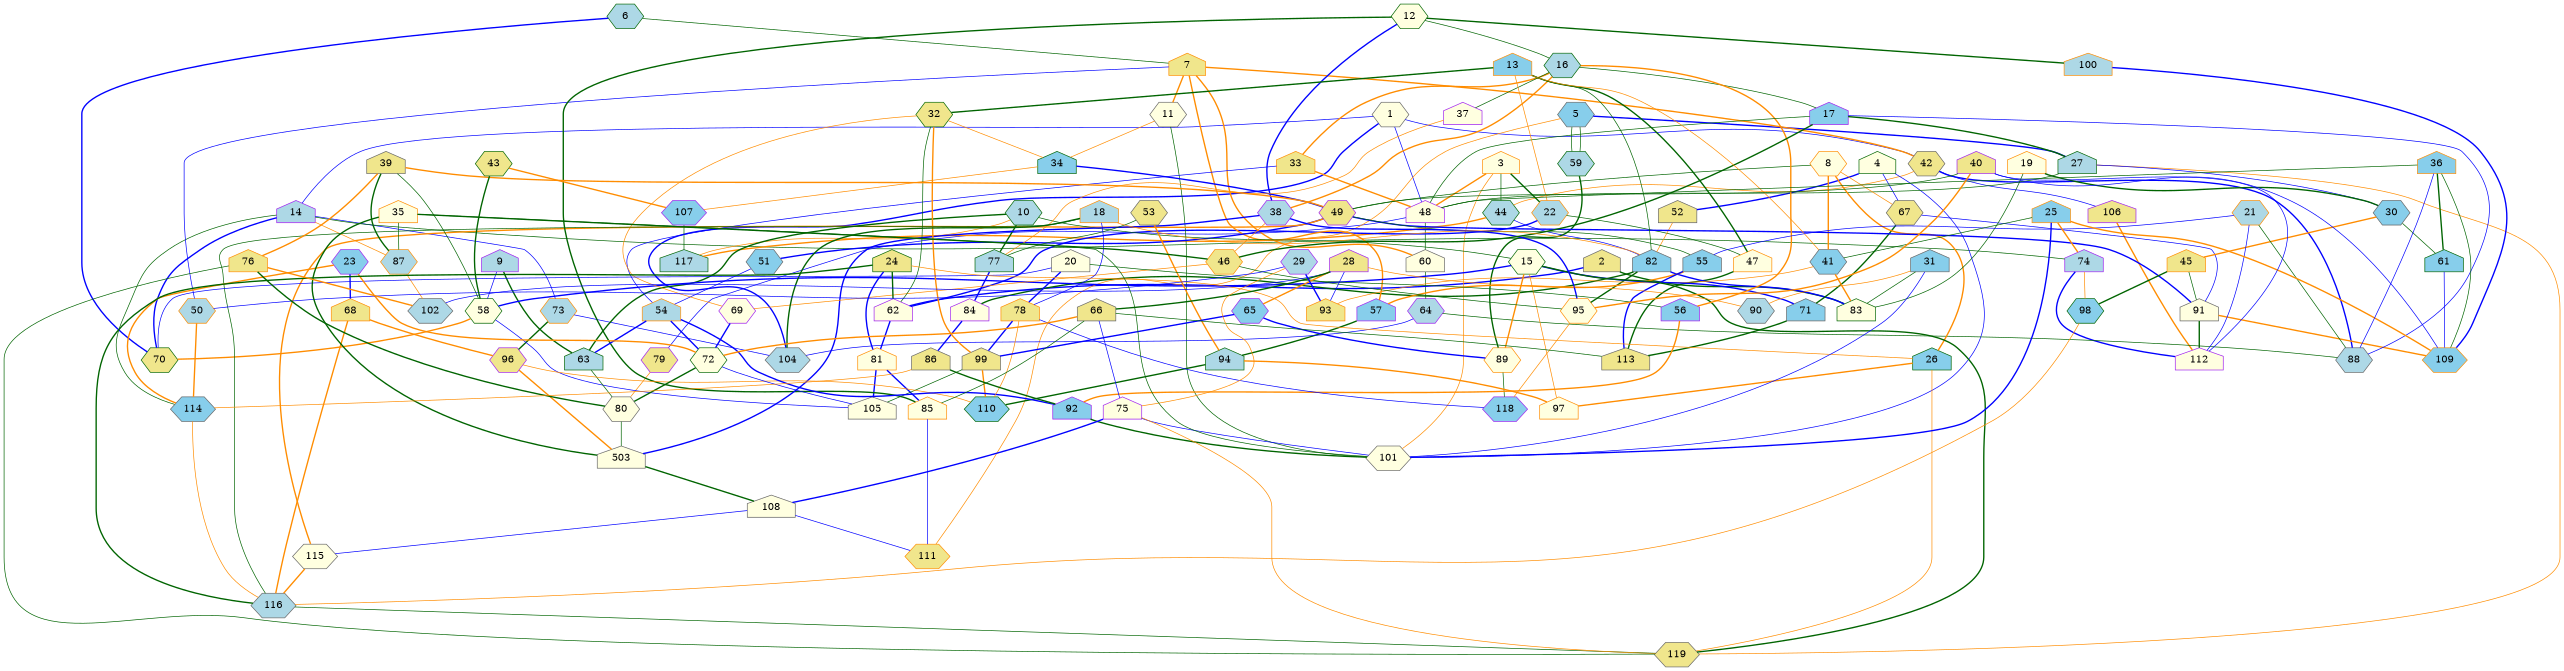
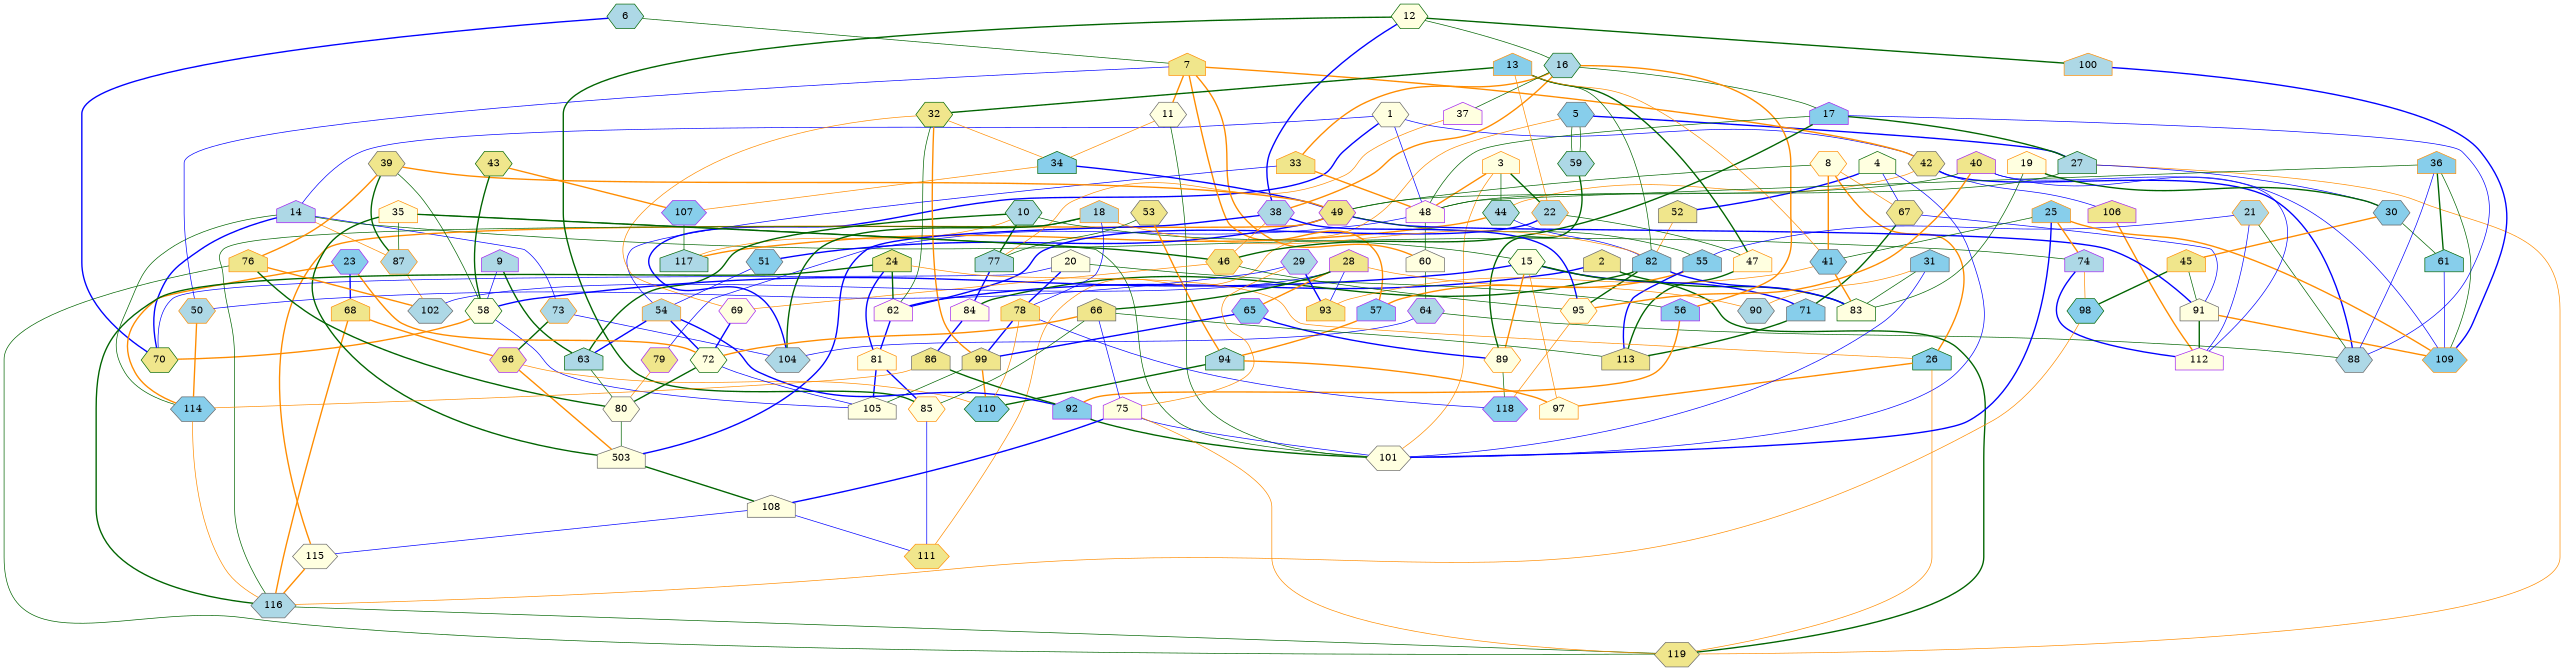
node "39": shape house -> hexagon
edge "57" -- "94": color darkgreen -> darkorange
node "85": shape house -> hexagon
